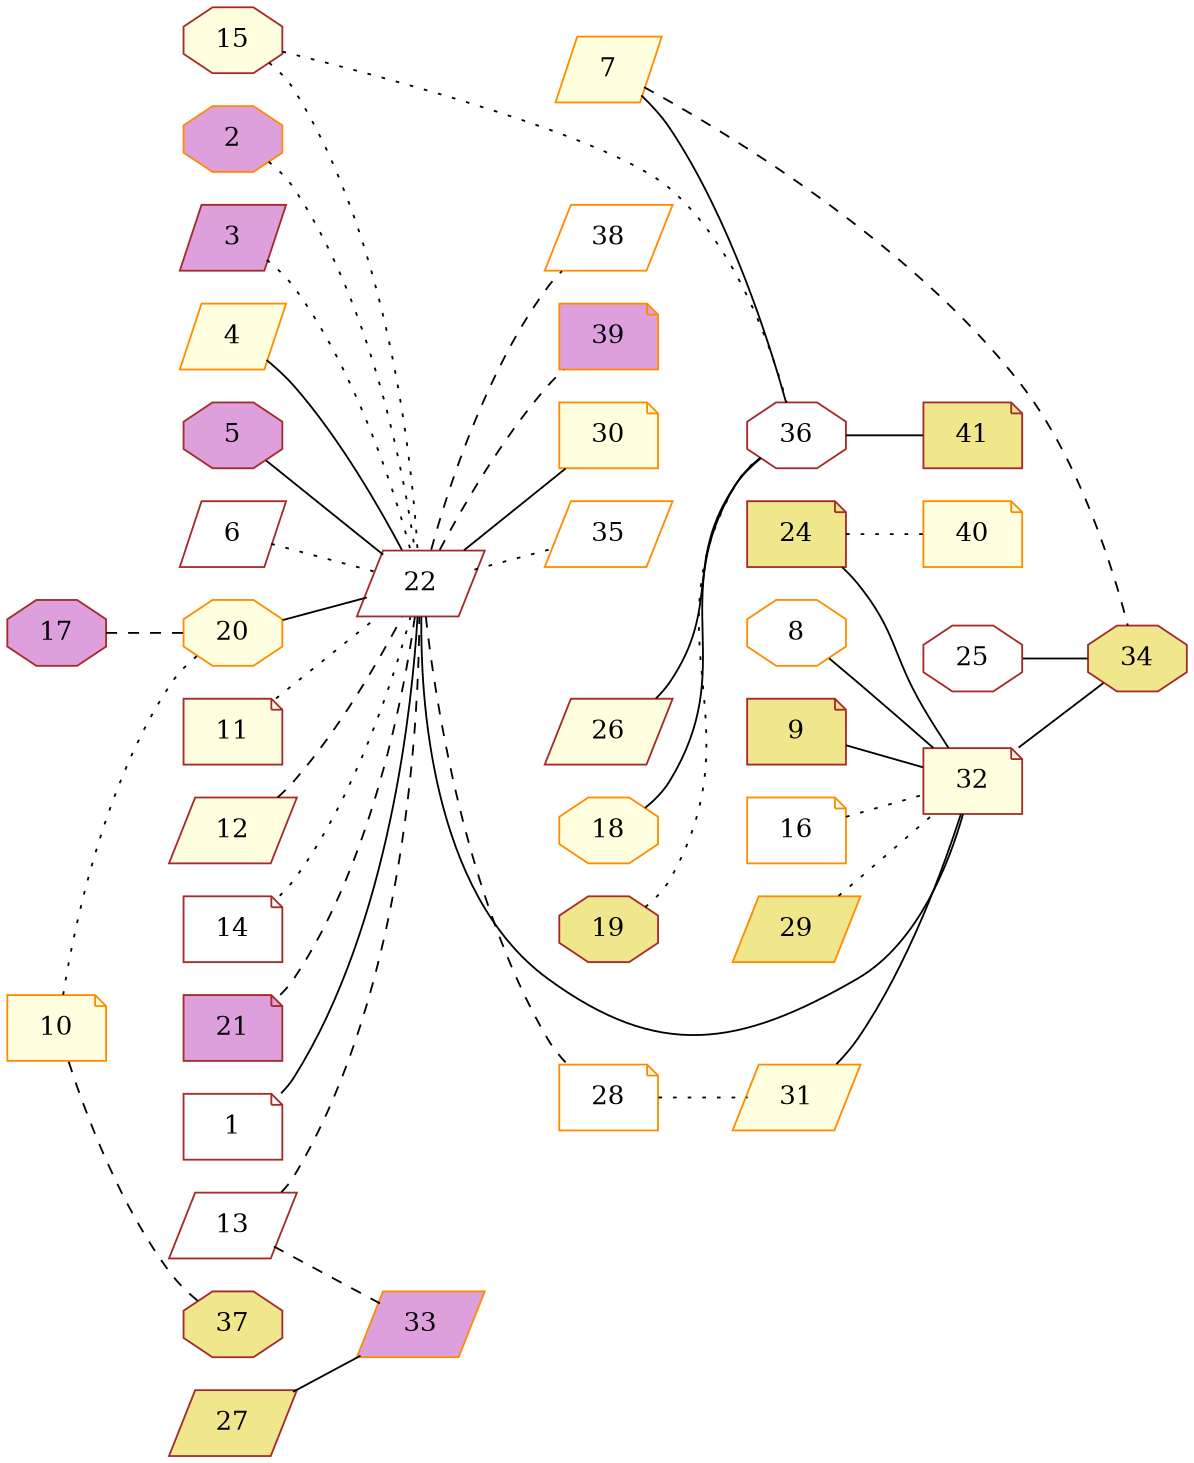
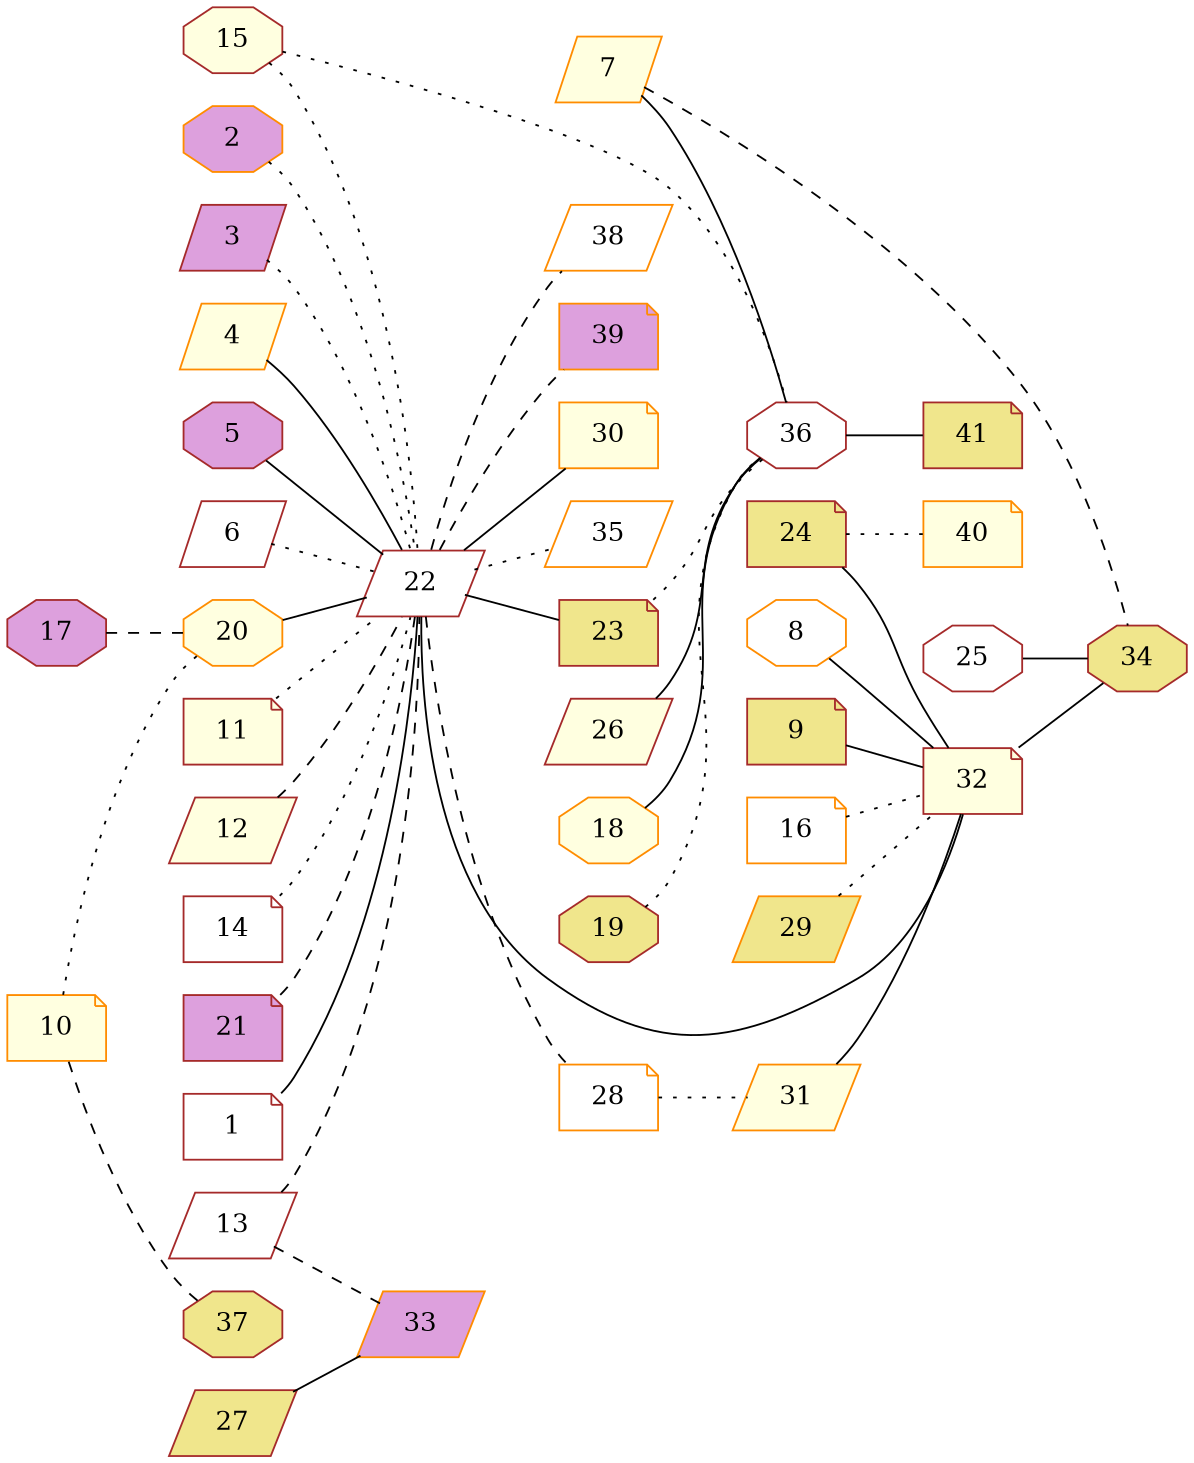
node "23": added
